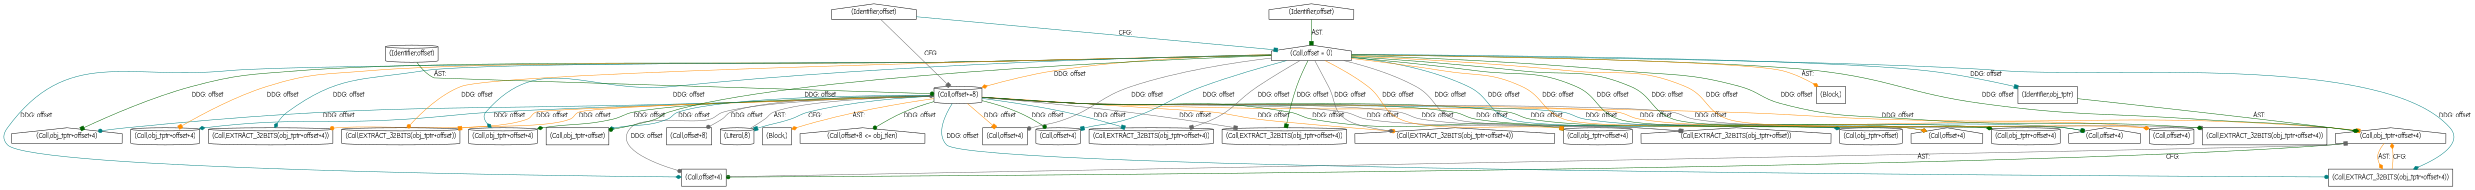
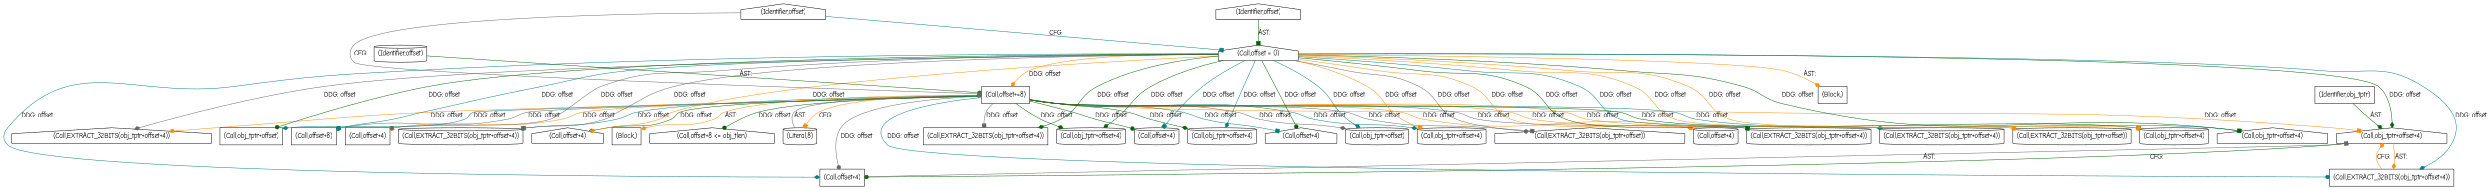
edge "(Call,offset = 0)" -> "(Identifier,obj_tptr)": now "(Call,offset = 0)" -> "(Call,offset+8)"
node "(Call,offset+=8)": shape cylinder -> box
edge "(Call,offset+=8)" -> "(Literal,8)": color teal -> darkorange
